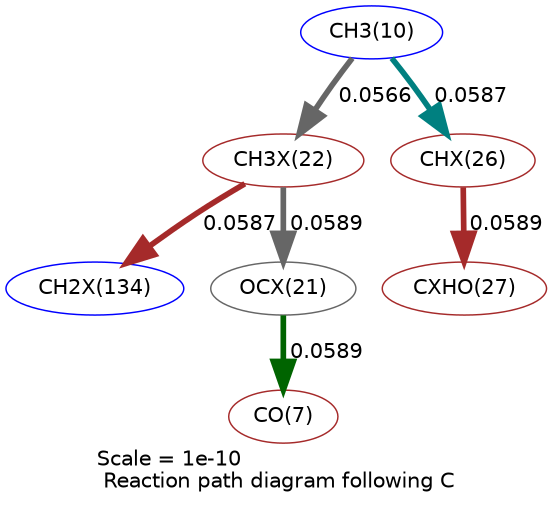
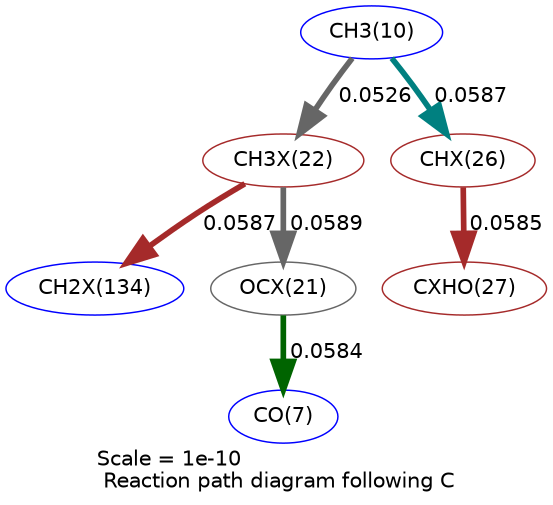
edge "CH3(10)" -> "CH3X(22)": label " 0.0566" -> " 0.0526"
edge "CHX(26)" -> "CXHO(27)": label " 0.0589" -> " 0.0585"
edge "OCX(21)" -> "CO(7)": label " 0.0589" -> " 0.0584"
node "CO(7)": color brown -> blue
